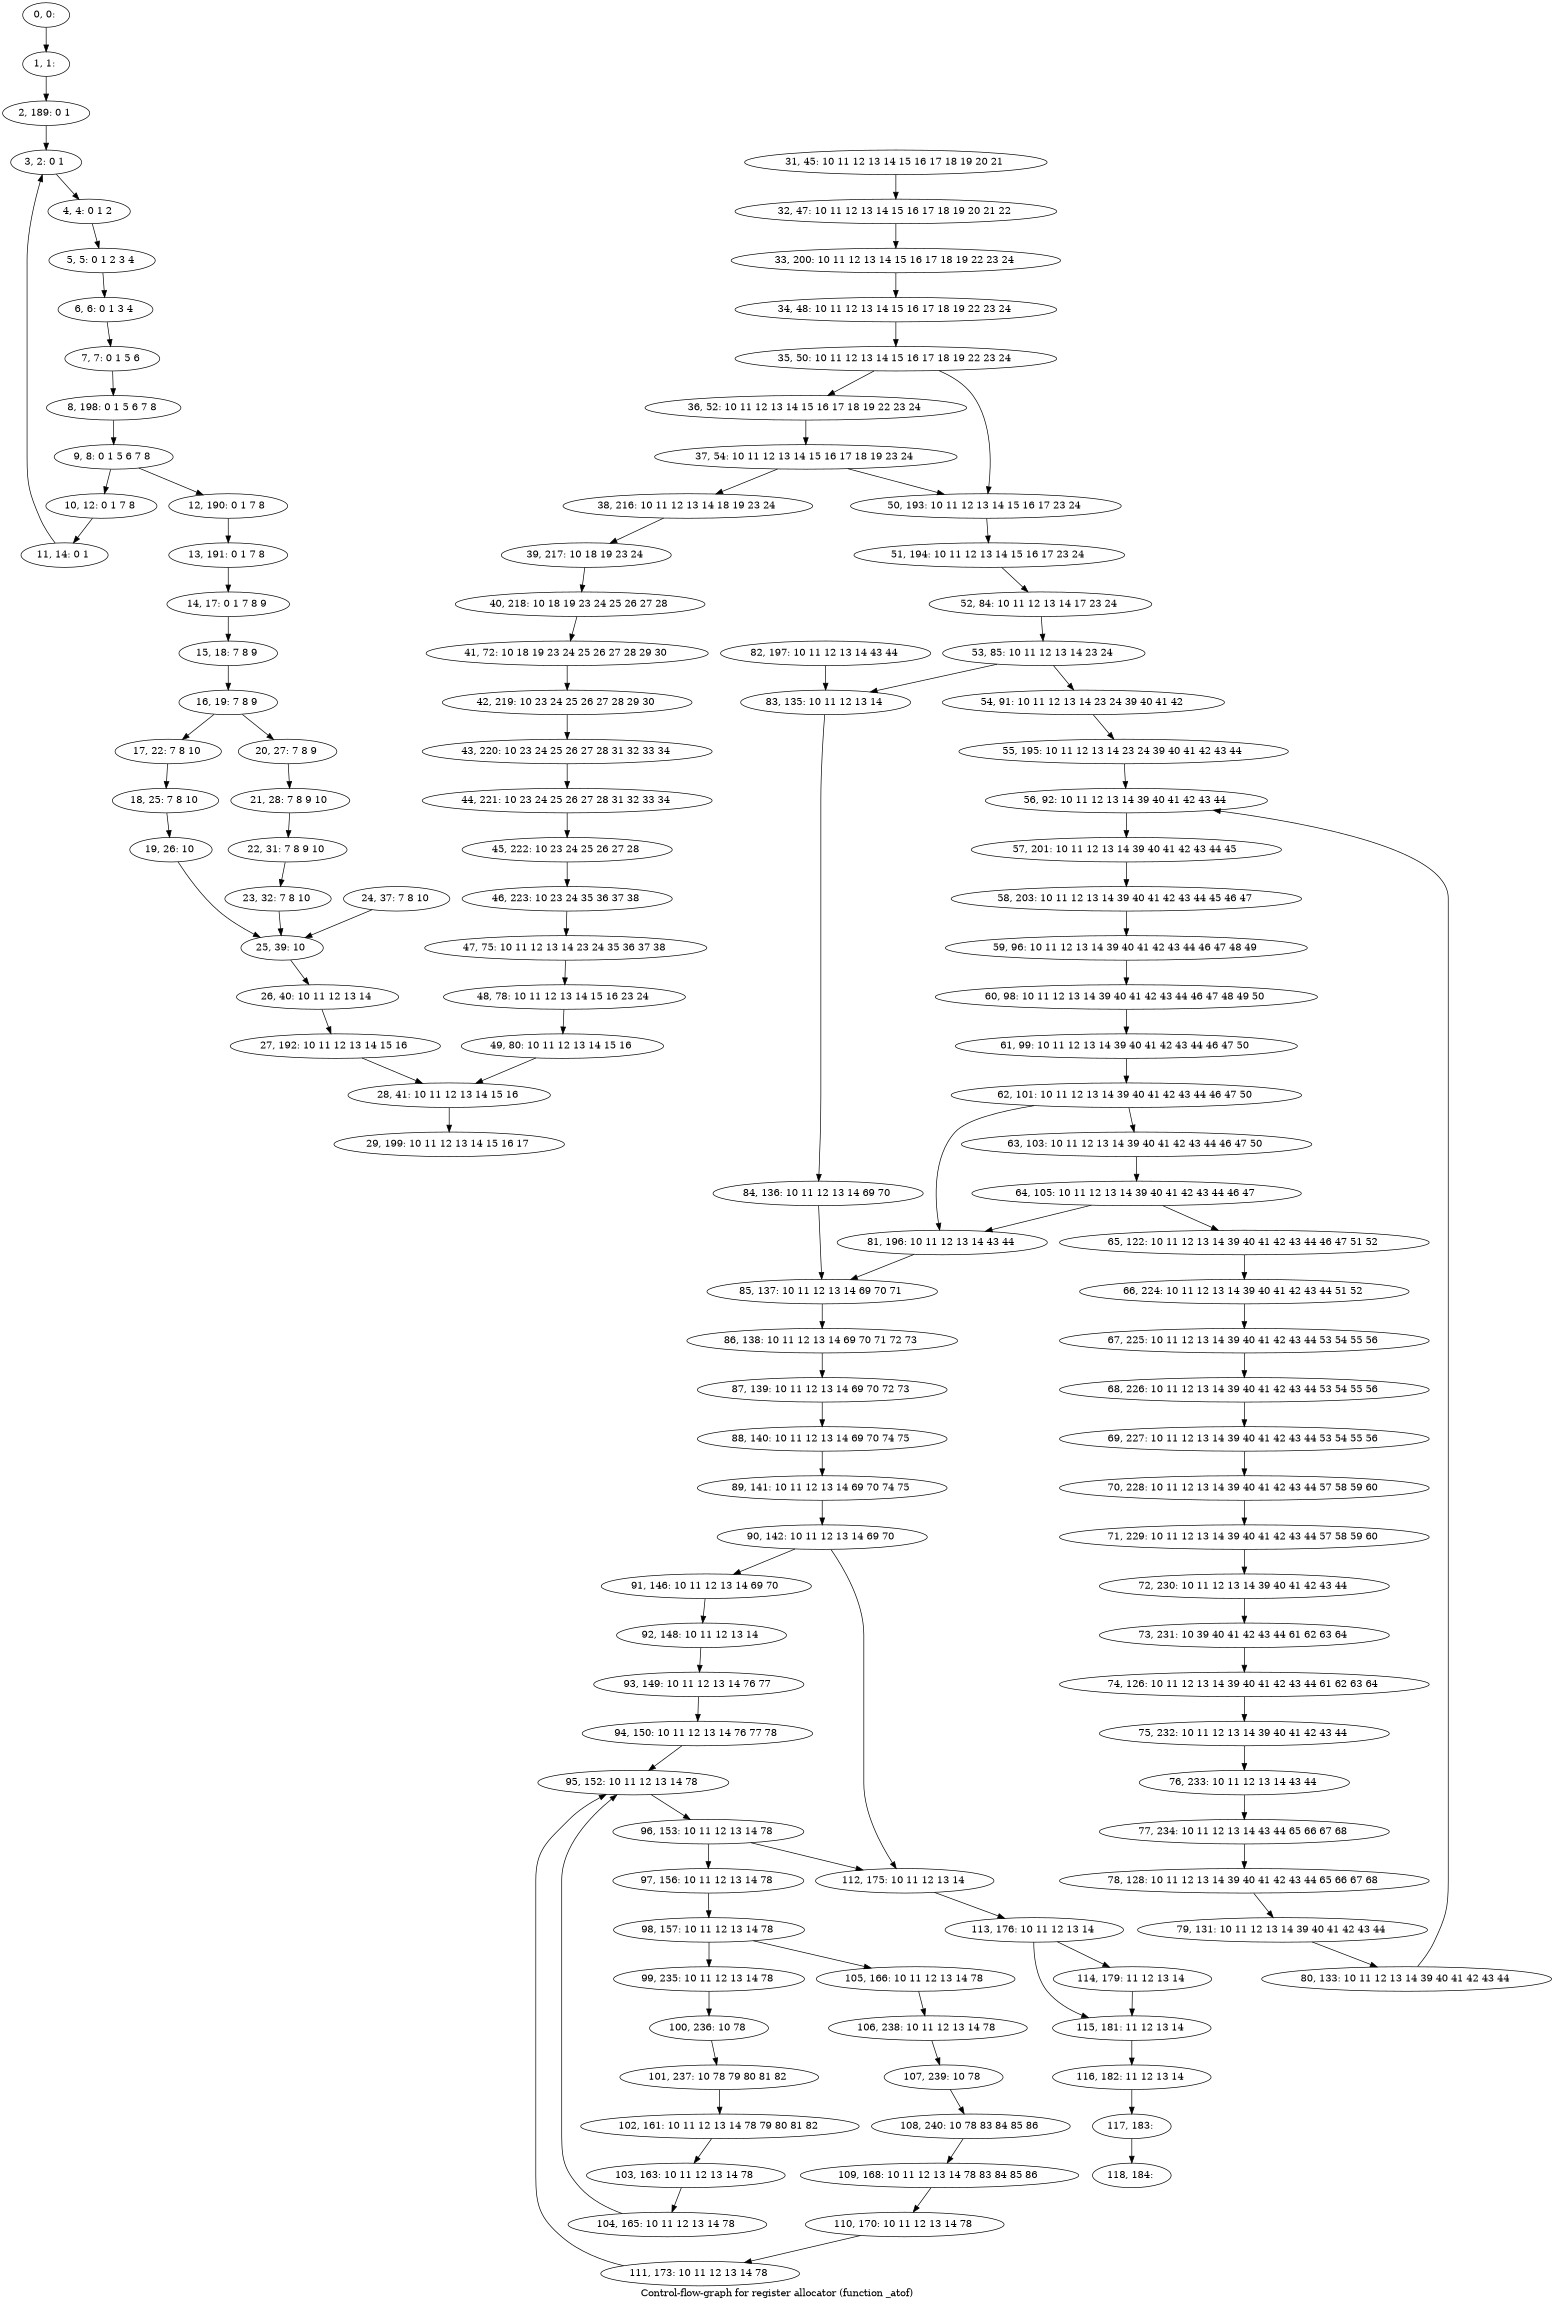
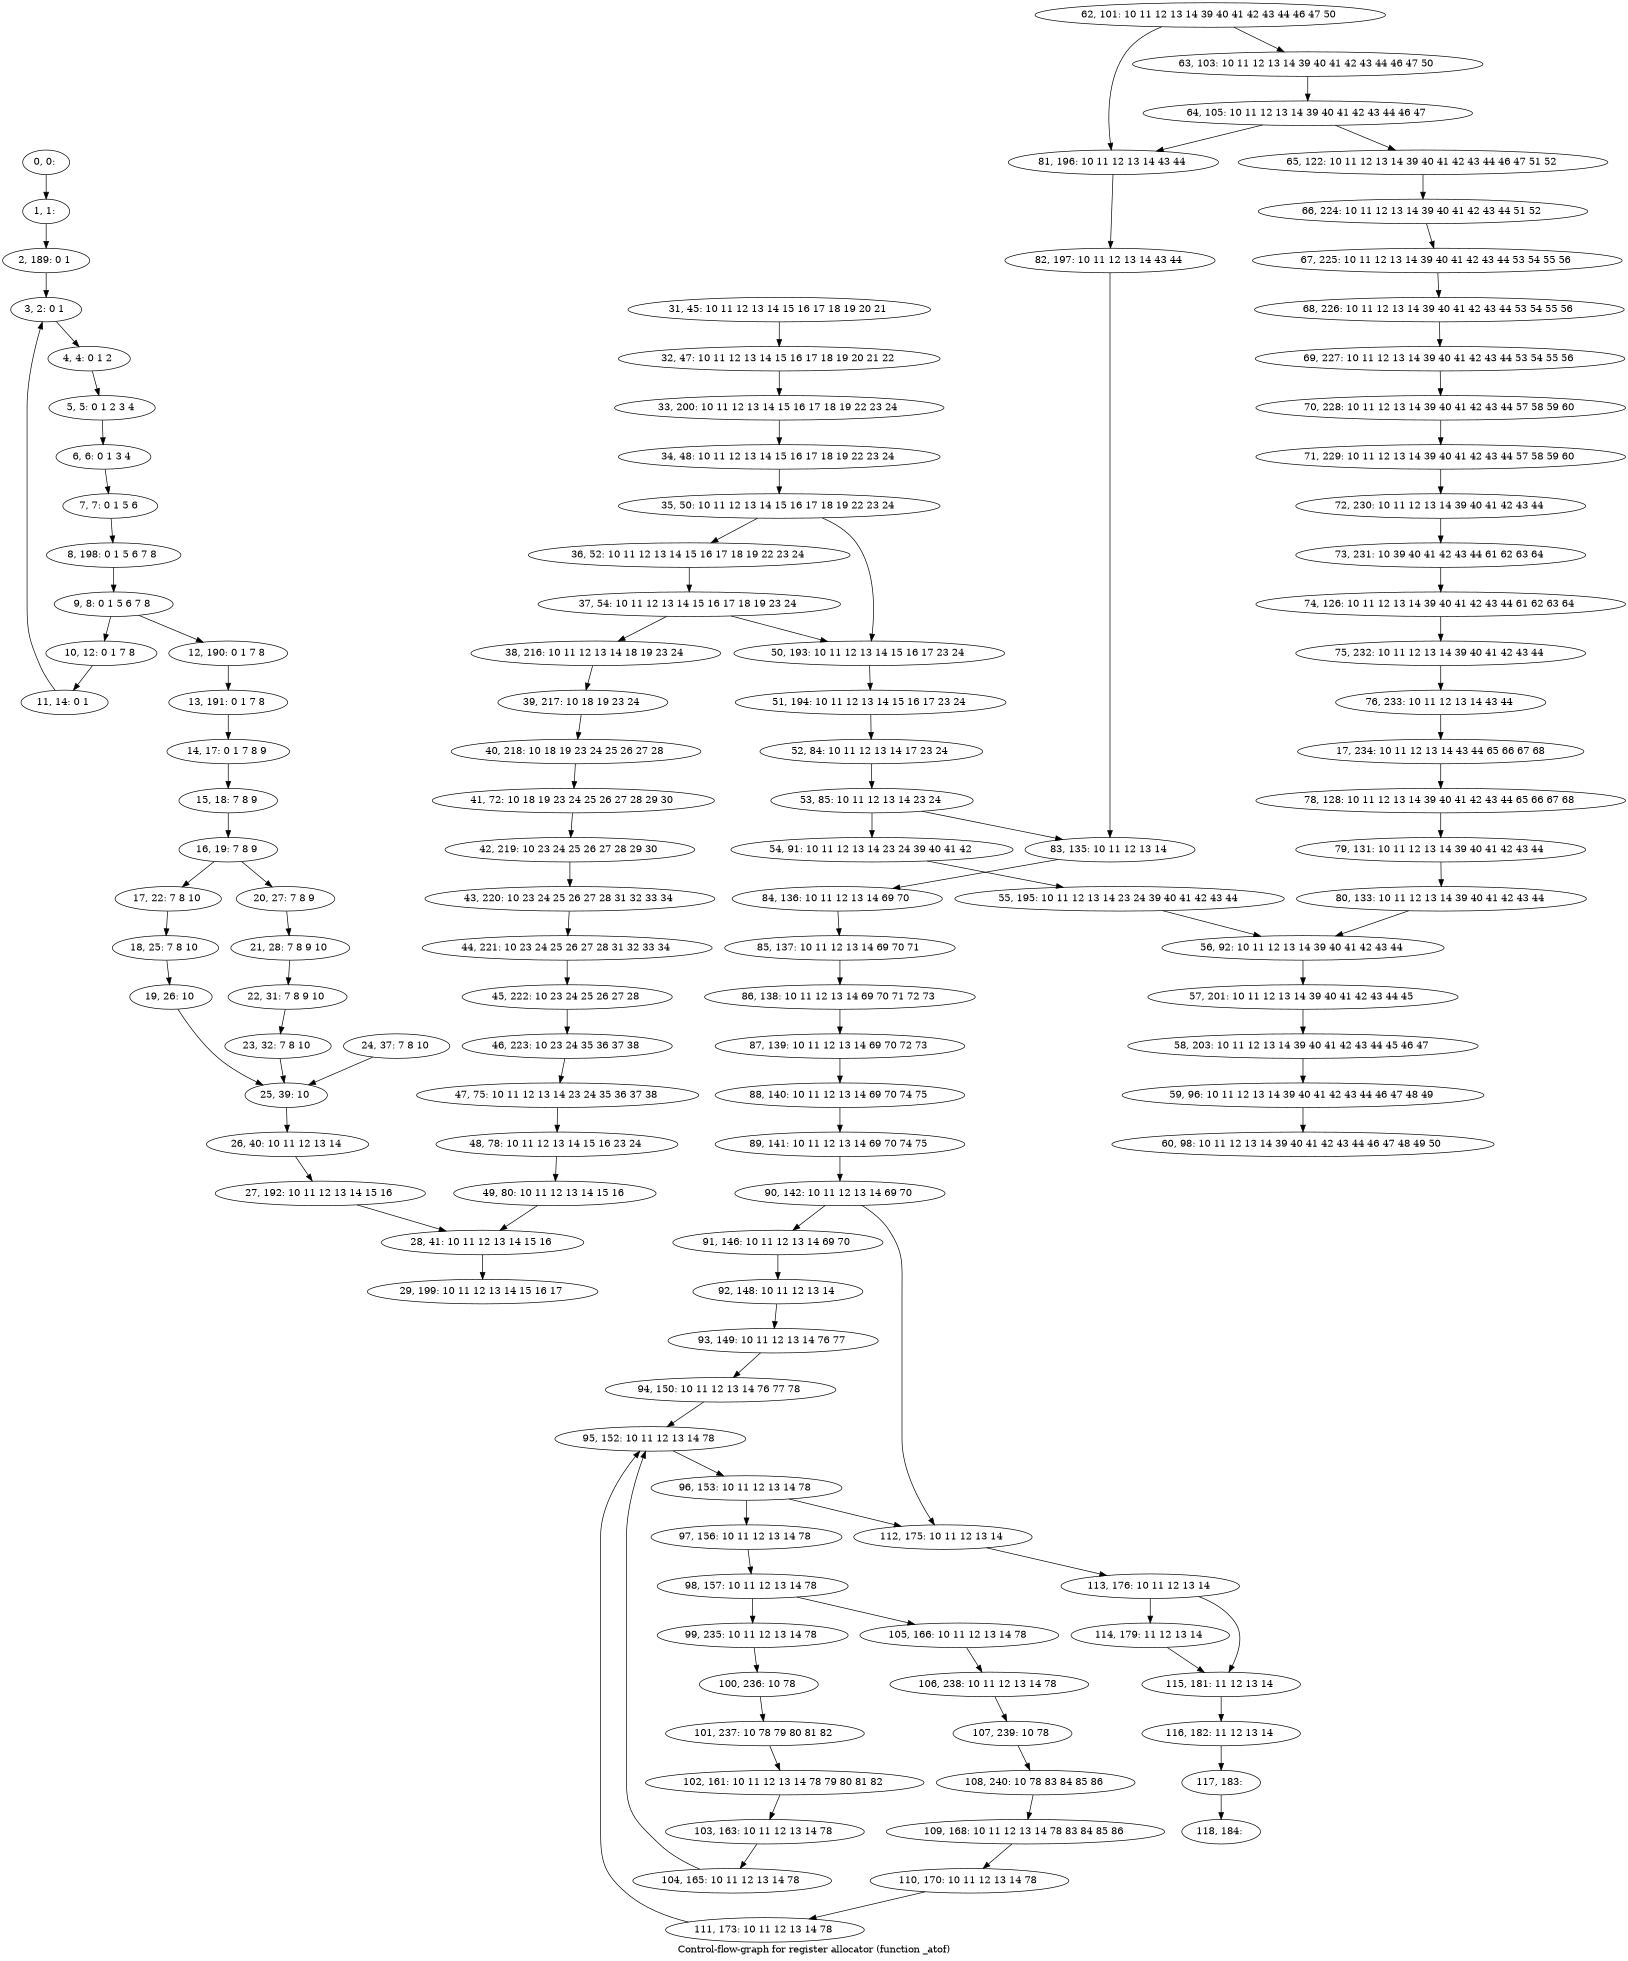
node "61, 99: 10 11 12 13 14 39 40 41 42 43 44 46 47 50": removed
edge "81, 196: 10 11 12 13 14 43 44" -> "85, 137: 10 11 12 13 14 69 70 71": now "81, 196: 10 11 12 13 14 43 44" -> "82, 197: 10 11 12 13 14 43 44"
node "77, 234: 10 11 12 13 14 43 44 65 66 67 68": label "77, 234: 10 11 12 13 14 43 44 65 66 67 68" -> "17, 234: 10 11 12 13 14 43 44 65 66 67 68"
